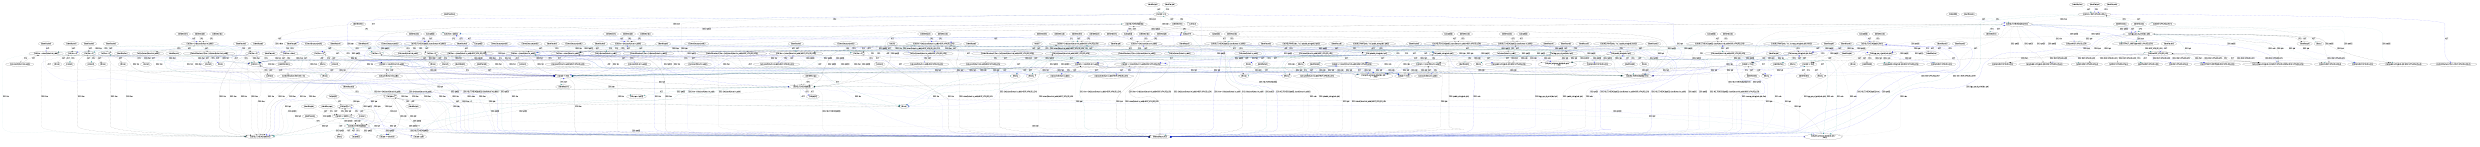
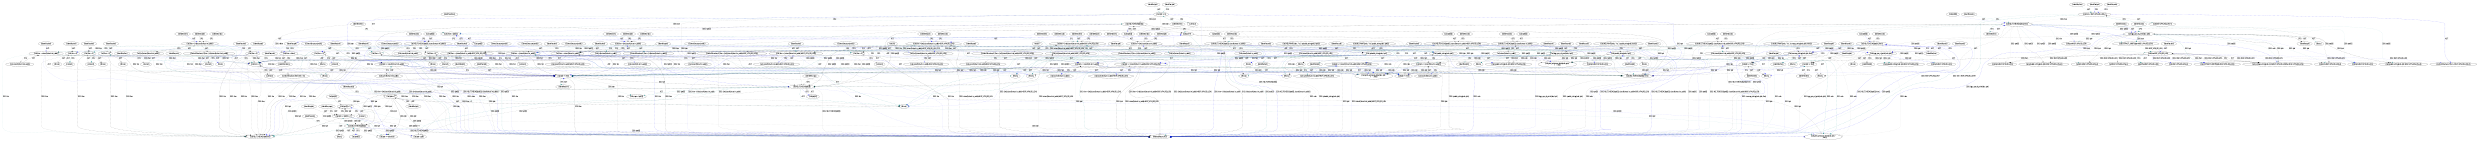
edge "(Call,tlen-BGP_VPN_RD_LEN)" -> "(Call,ip6addr_string(ndo, tptr+BGP_VPN_RD_LEN+3))": now "(Call,tlen-BGP_VPN_RD_LEN)" -> "(ControlStructure,if (tlen < BGP_VPN_RD_LEN+1))"
